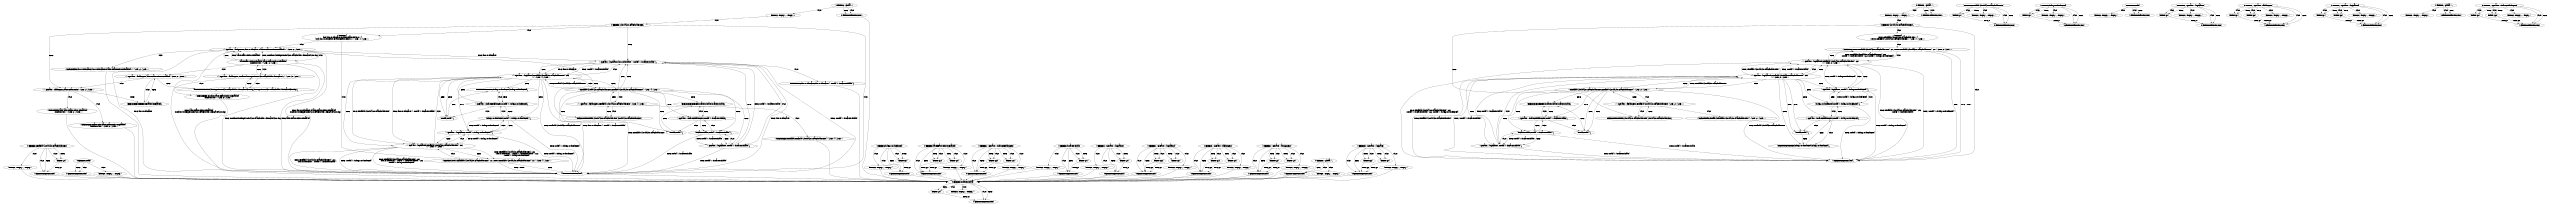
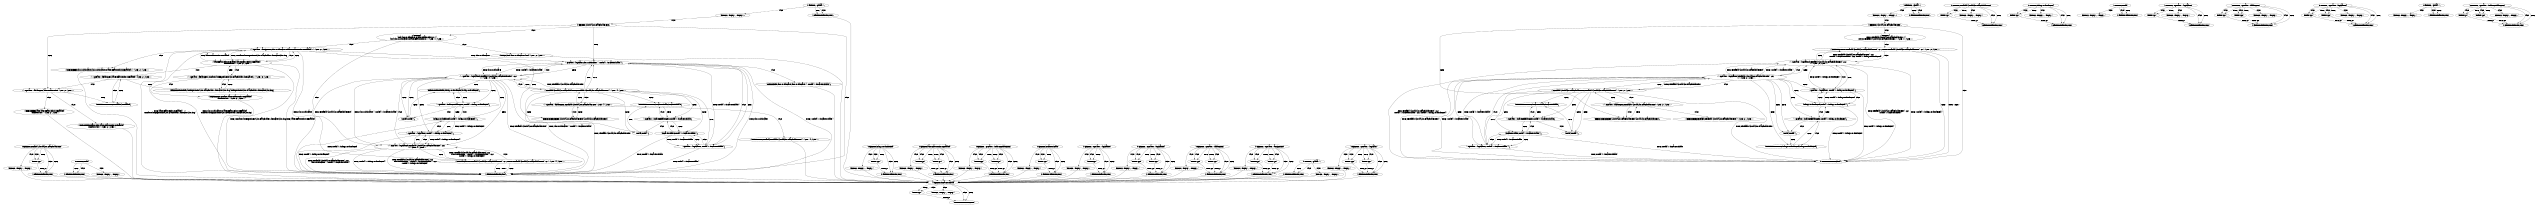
node "<(LOCAL,bool show_with_caret: bool)<SUB>2</SUB>>": added
